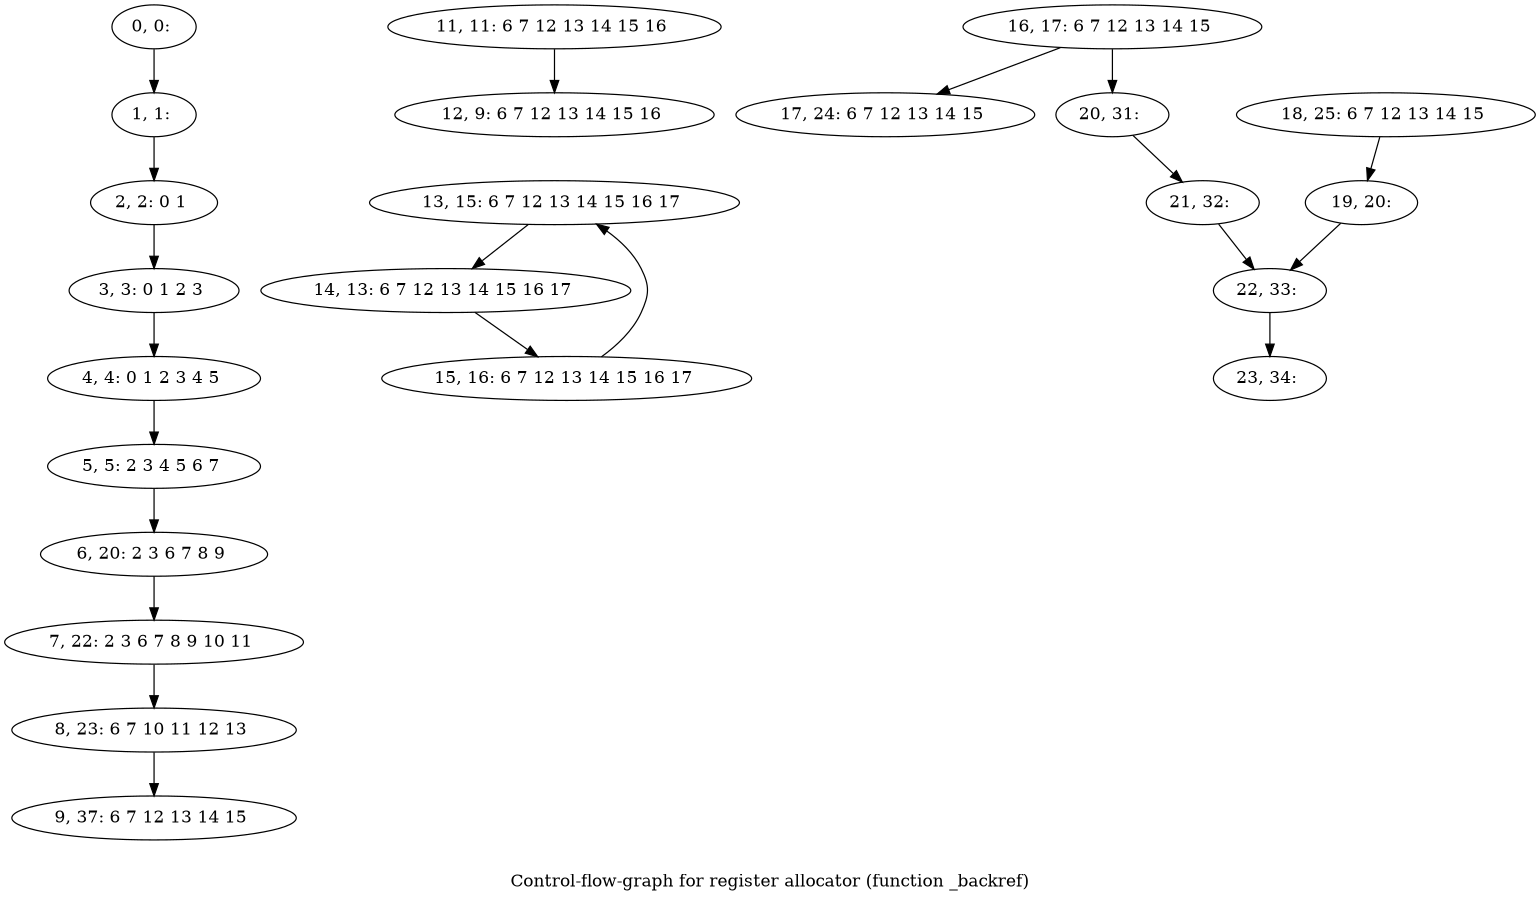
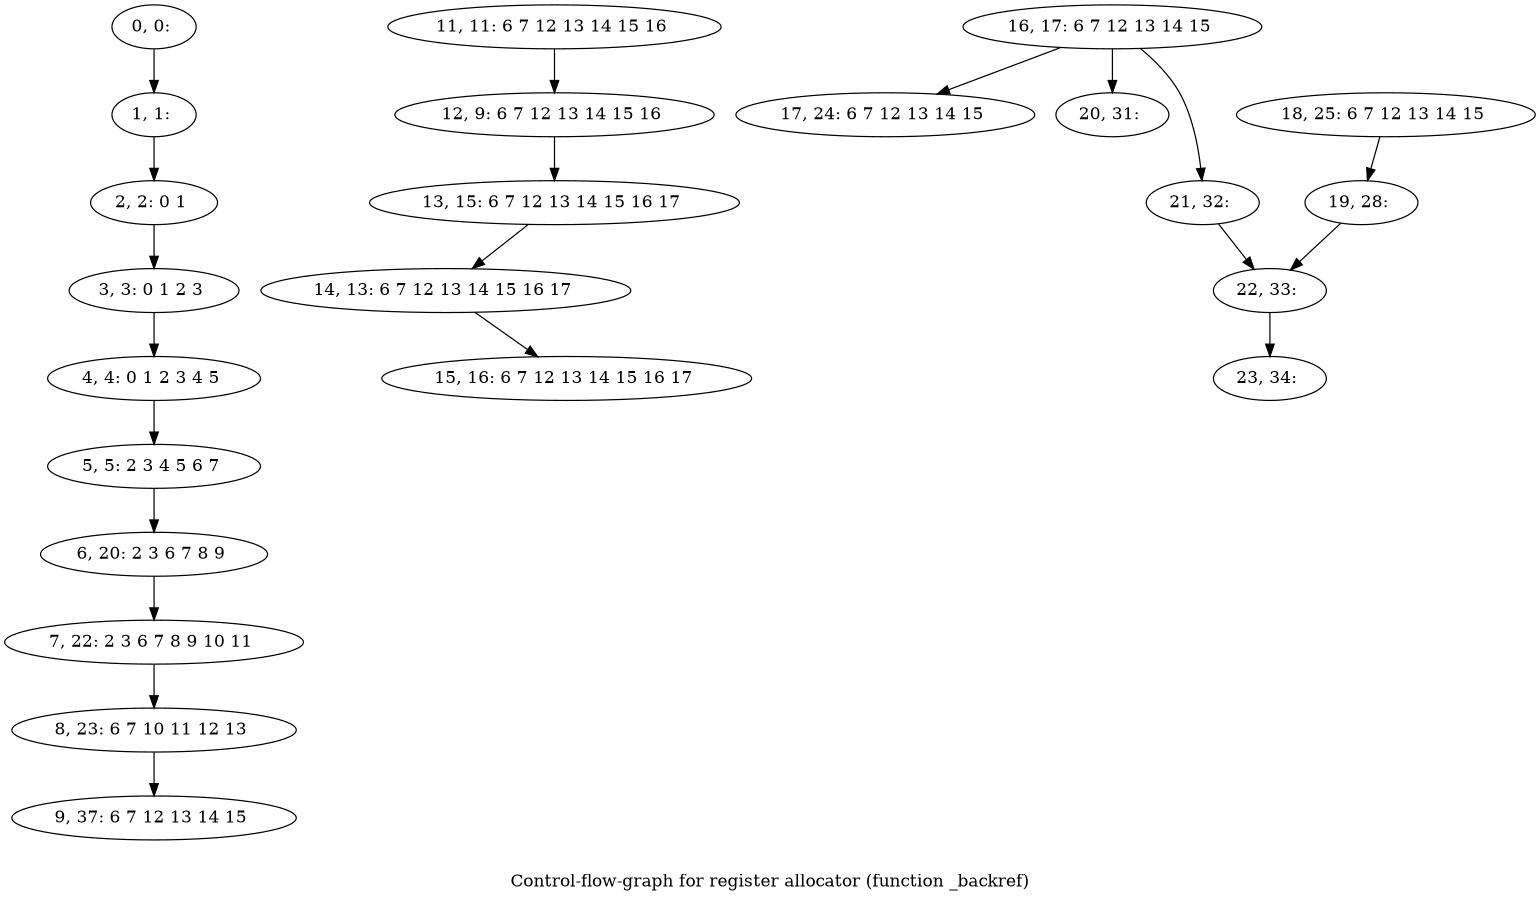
edge "20, 31:" -> "21, 32:": now "16, 17: 6 7 12 13 14 15" -> "21, 32:"
node "19, 20:": label "19, 20:" -> "19, 28:"
edge "15, 16: 6 7 12 13 14 15 16 17" -> "13, 15: 6 7 12 13 14 15 16 17": now "12, 9: 6 7 12 13 14 15 16" -> "13, 15: 6 7 12 13 14 15 16 17"
